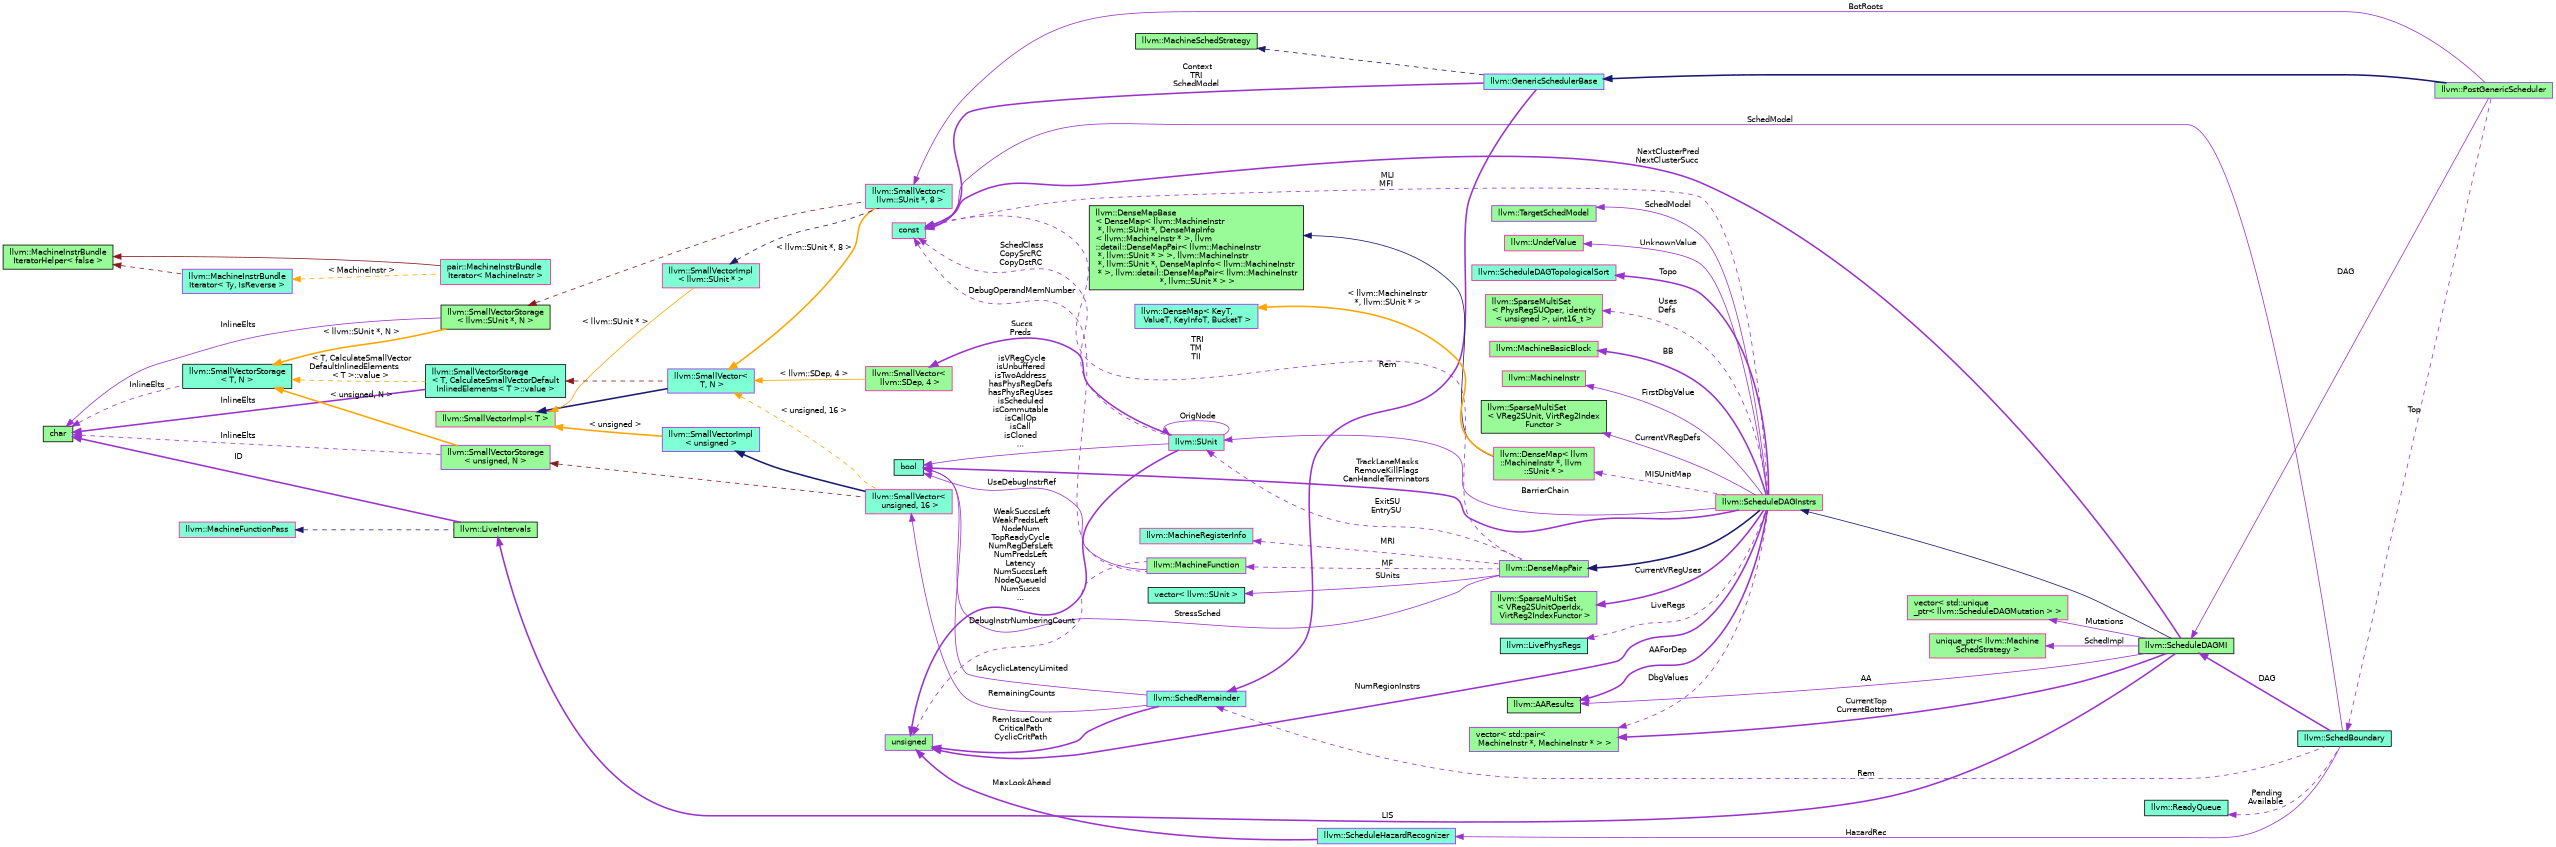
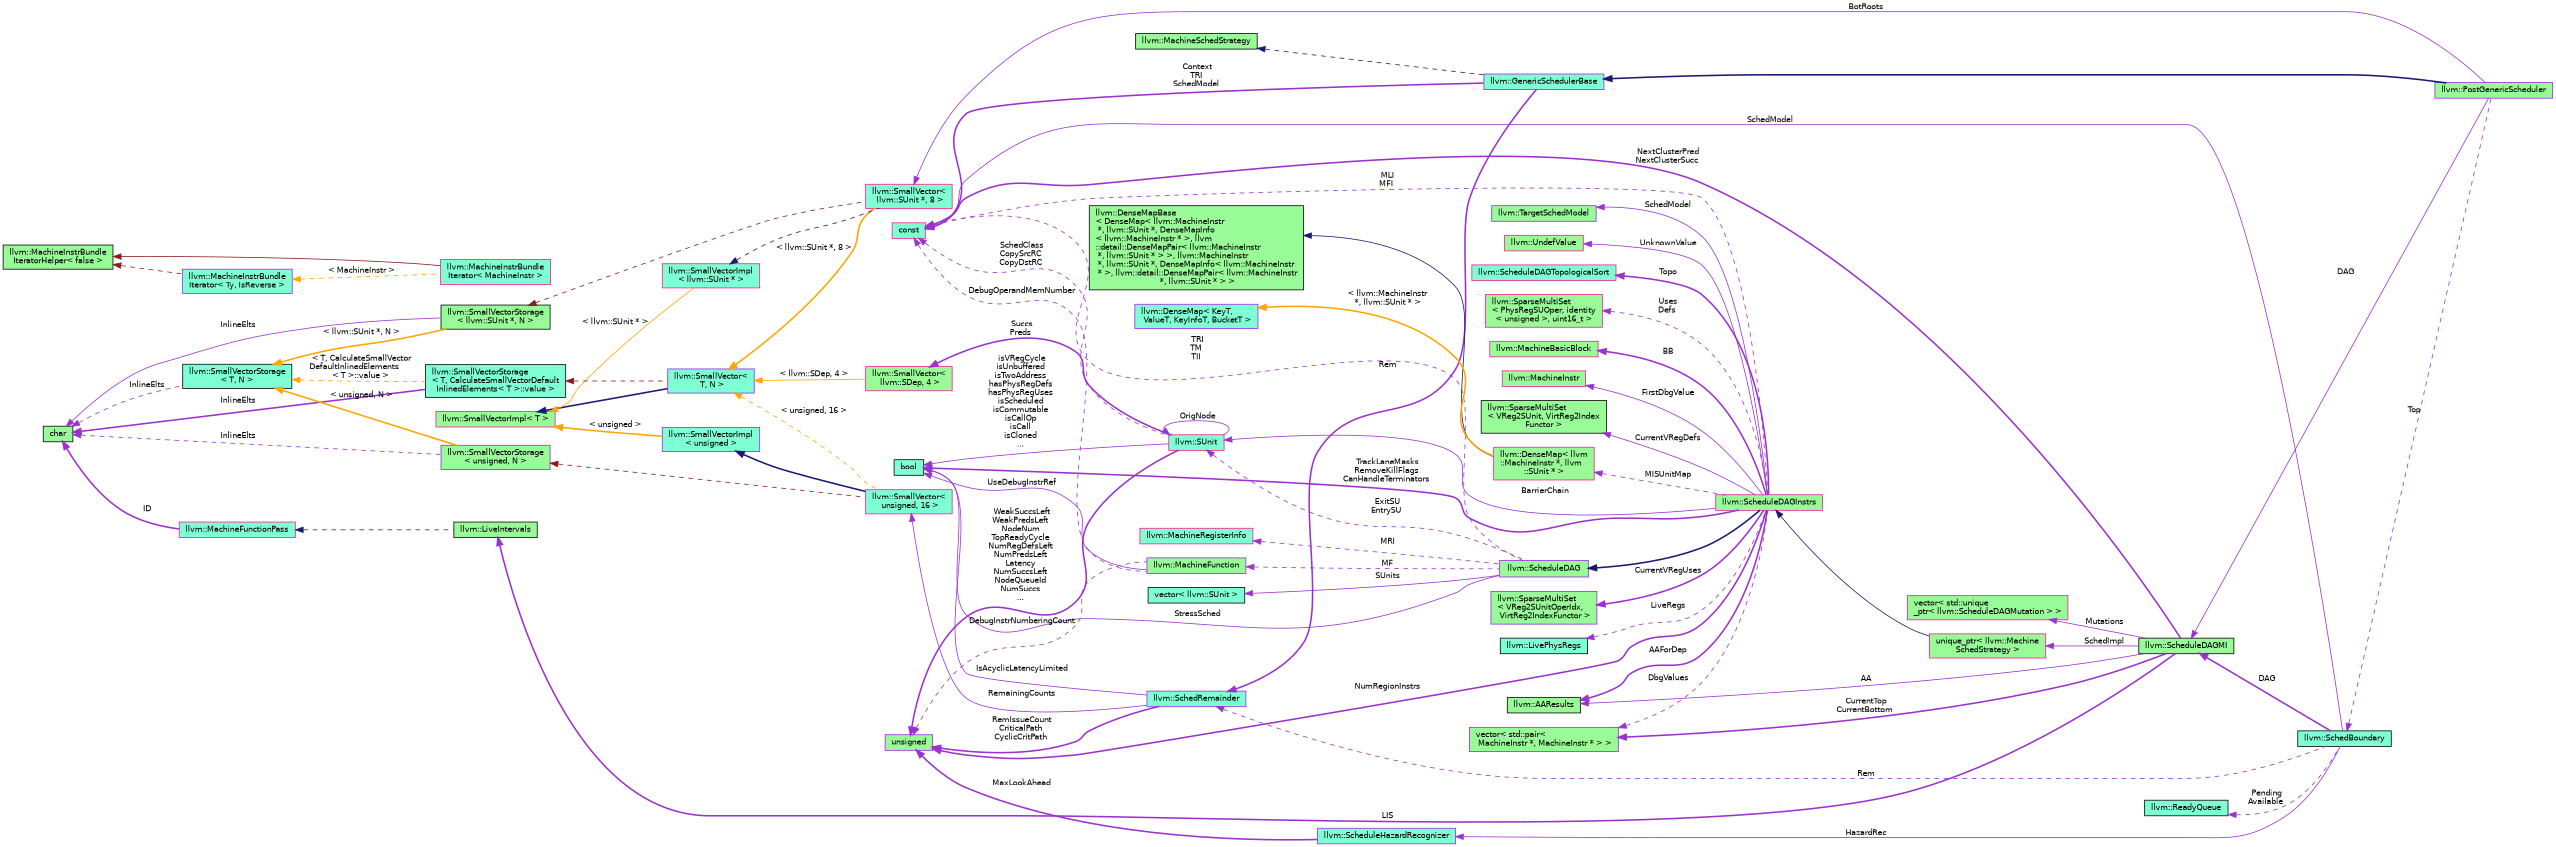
node "pair::MachineInstrBundle Iterator< MachineInstr >": label "pair::MachineInstrBundle Iterator< MachineInstr >" -> "llvm::MachineInstrBundle Iterator< MachineInstr >"
edge "llvm::LiveIntervals" -> "char": now "llvm::MachineFunctionPass" -> "char"
edge "llvm::ScheduleDAGMI" -> "llvm::ScheduleDAGInstrs": now "unique_ptr< llvm::Machine SchedStrategy >" -> "llvm::ScheduleDAGInstrs"
node "llvm::DenseMapPair": label "llvm::DenseMapPair" -> "llvm::ScheduleDAG"
